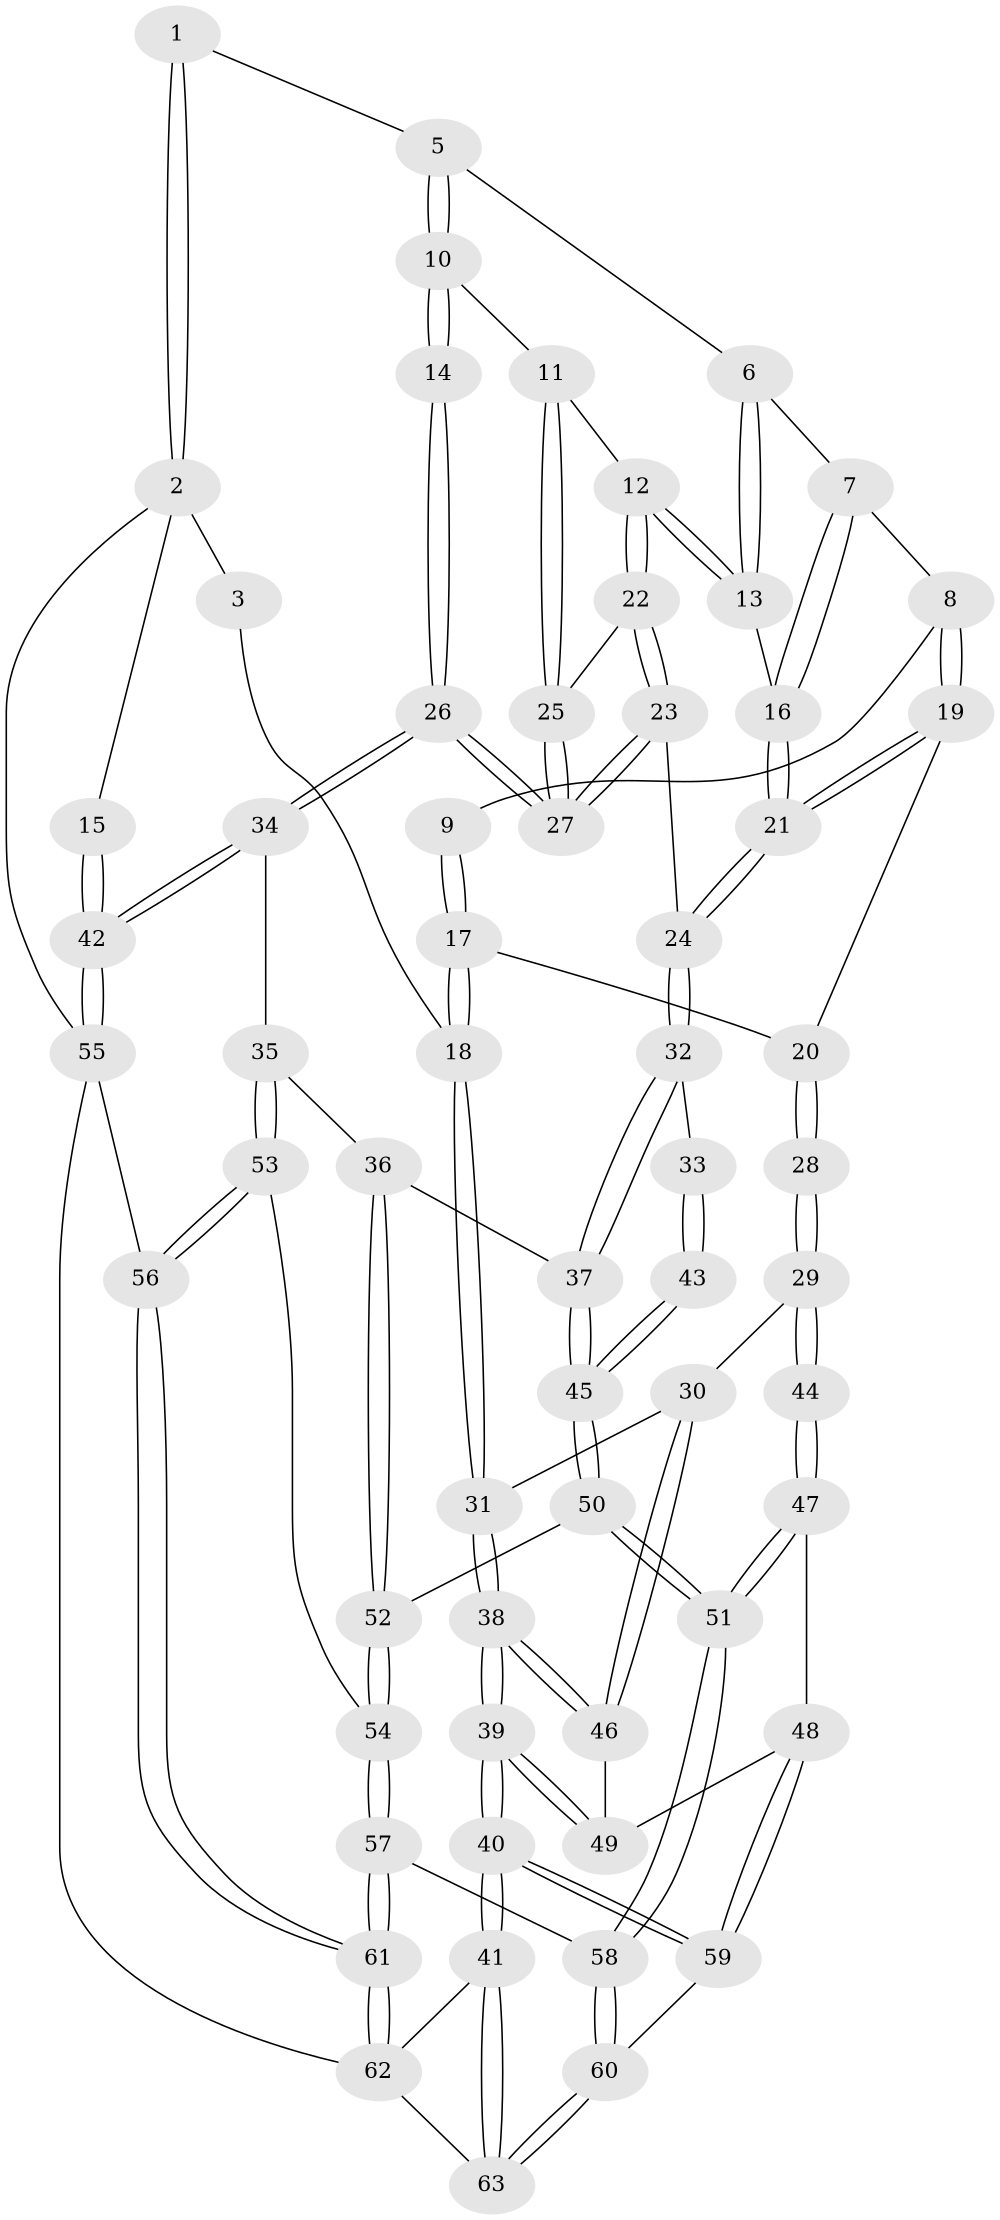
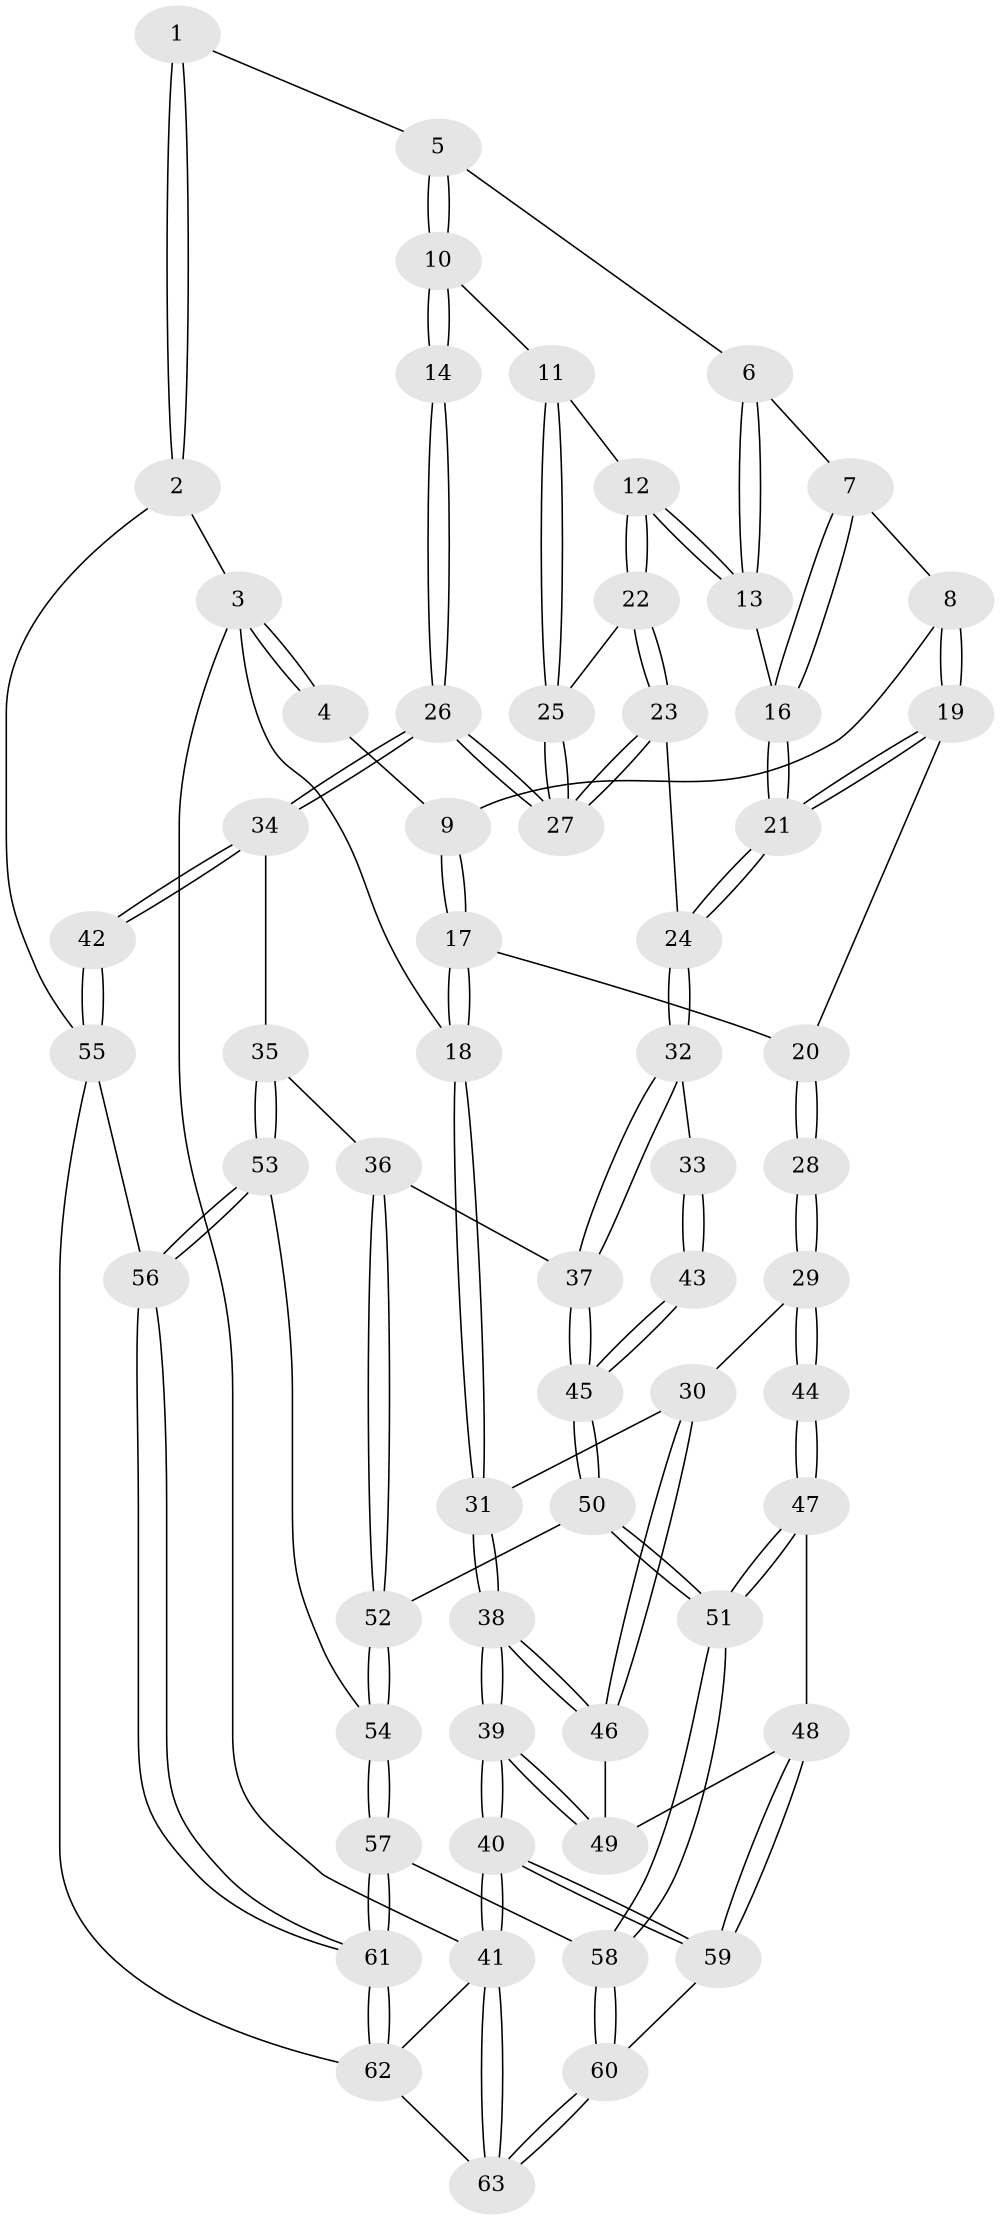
node "4": added
node "15": removed
edge "3" -- "41": added
